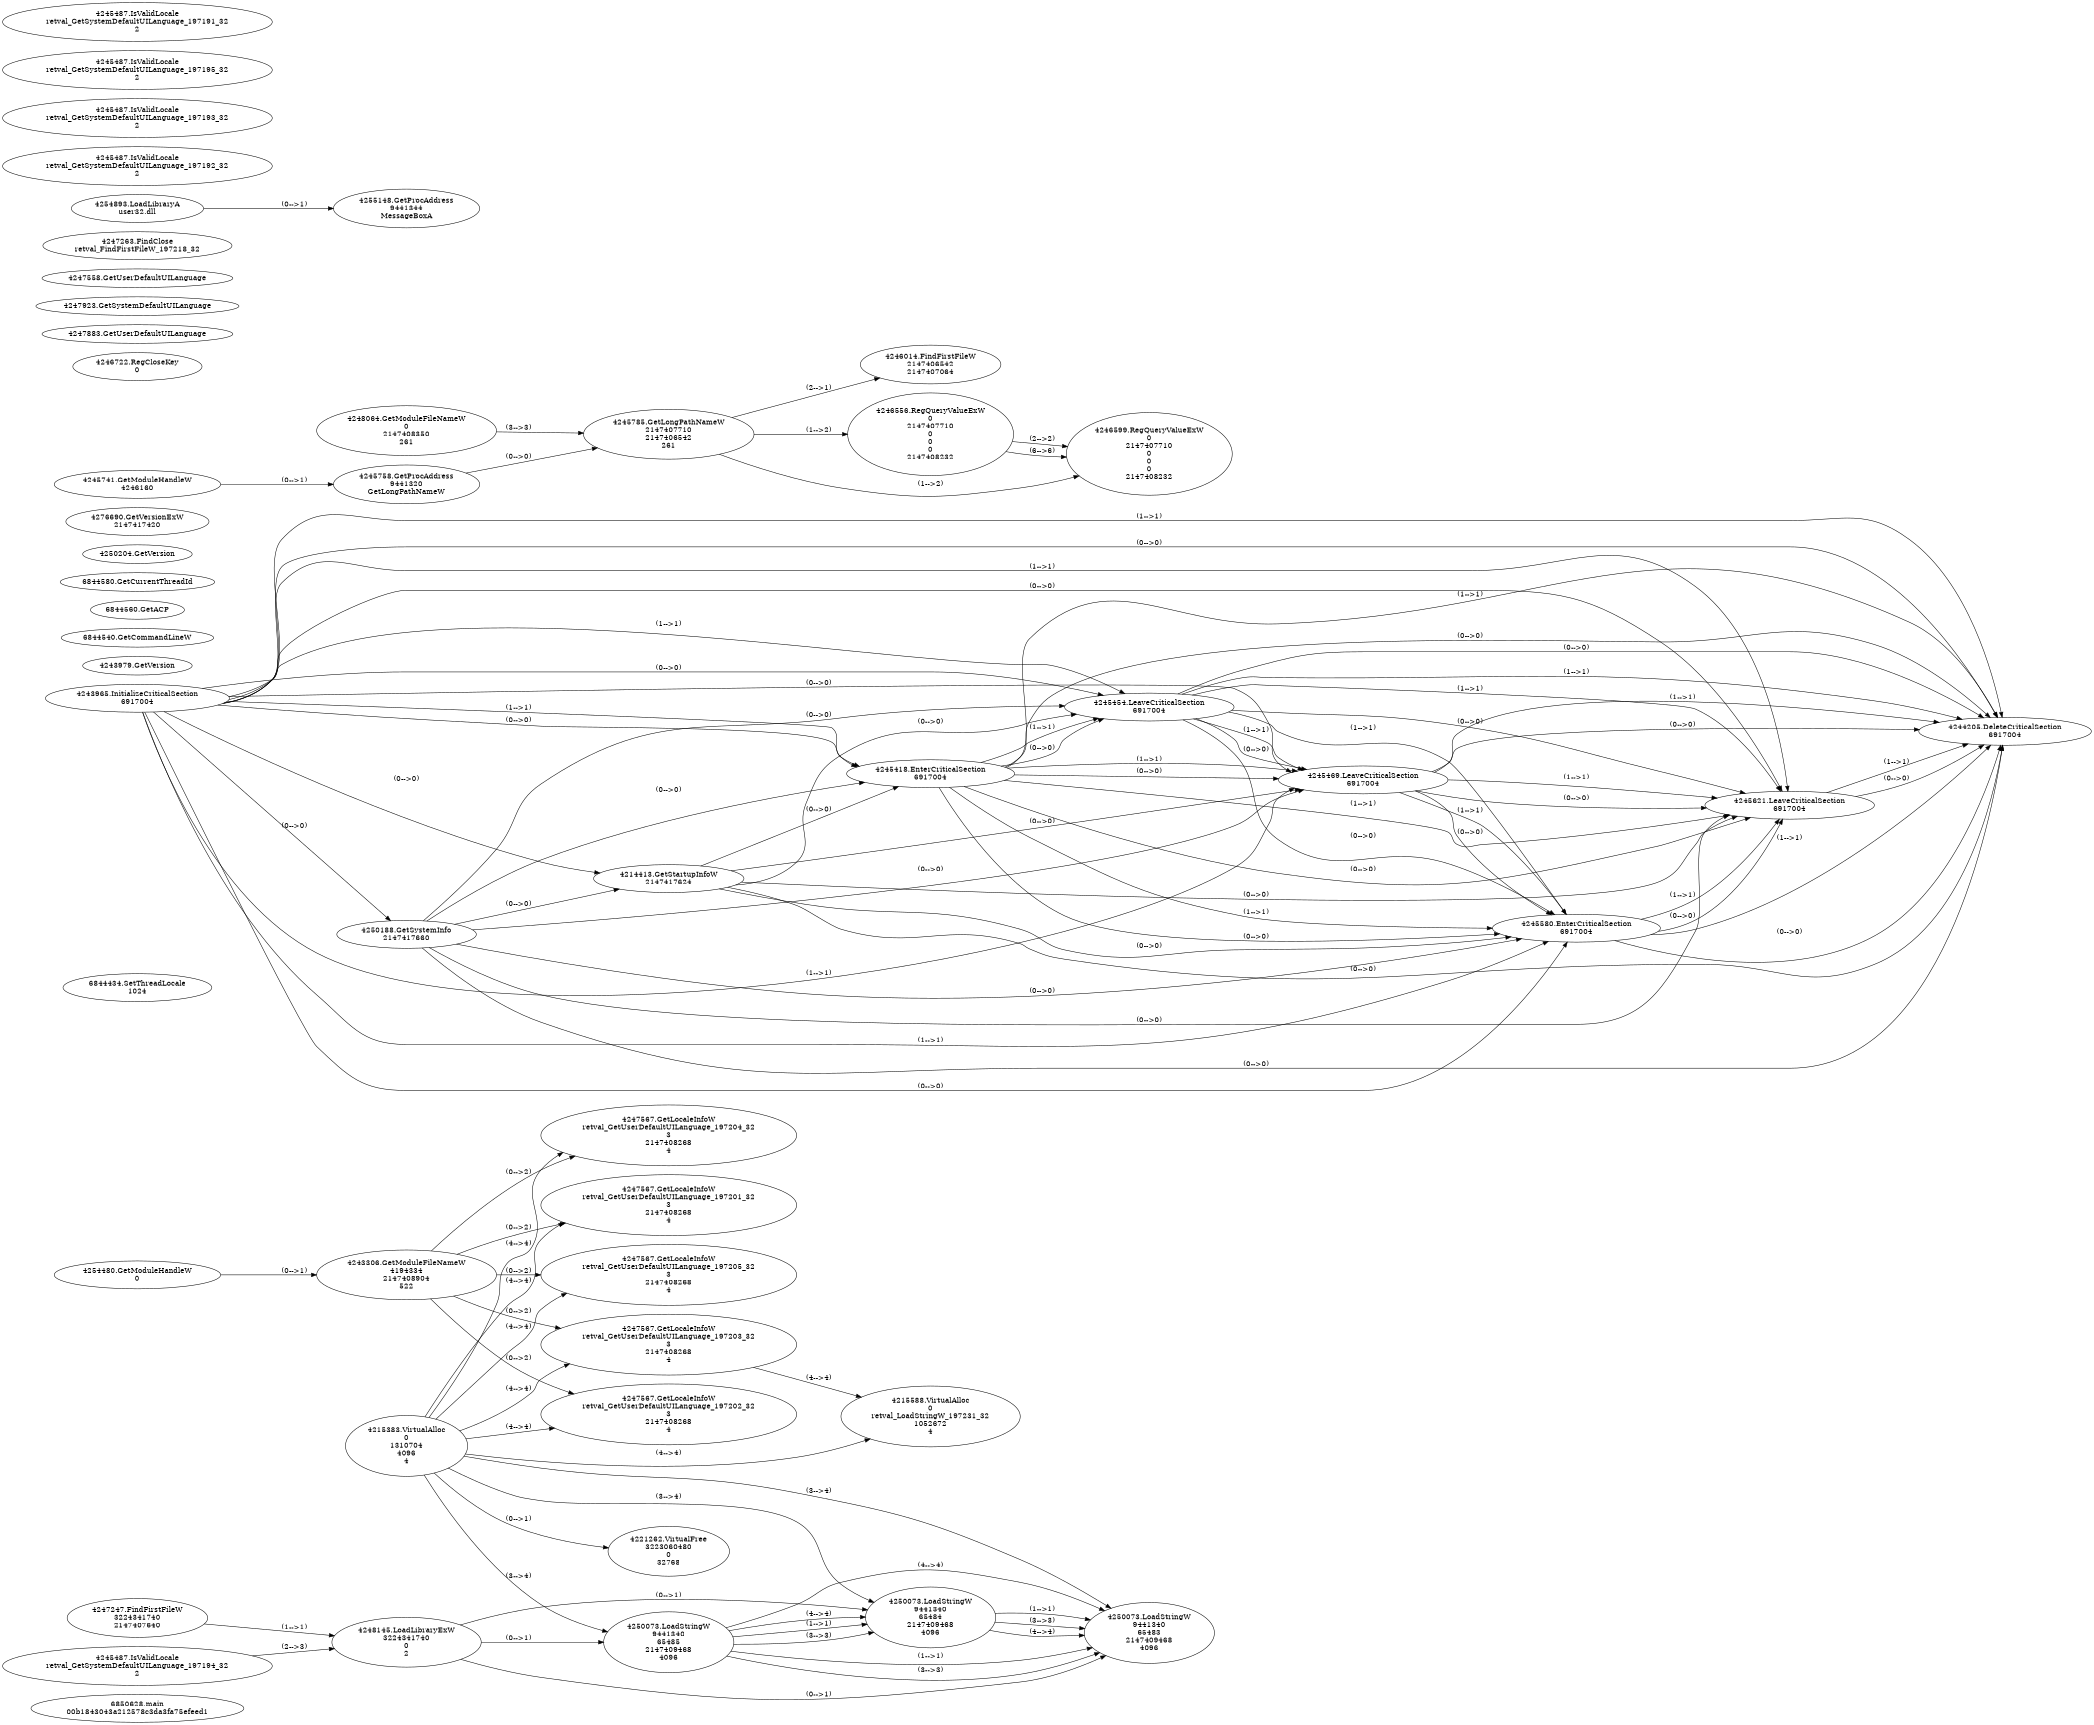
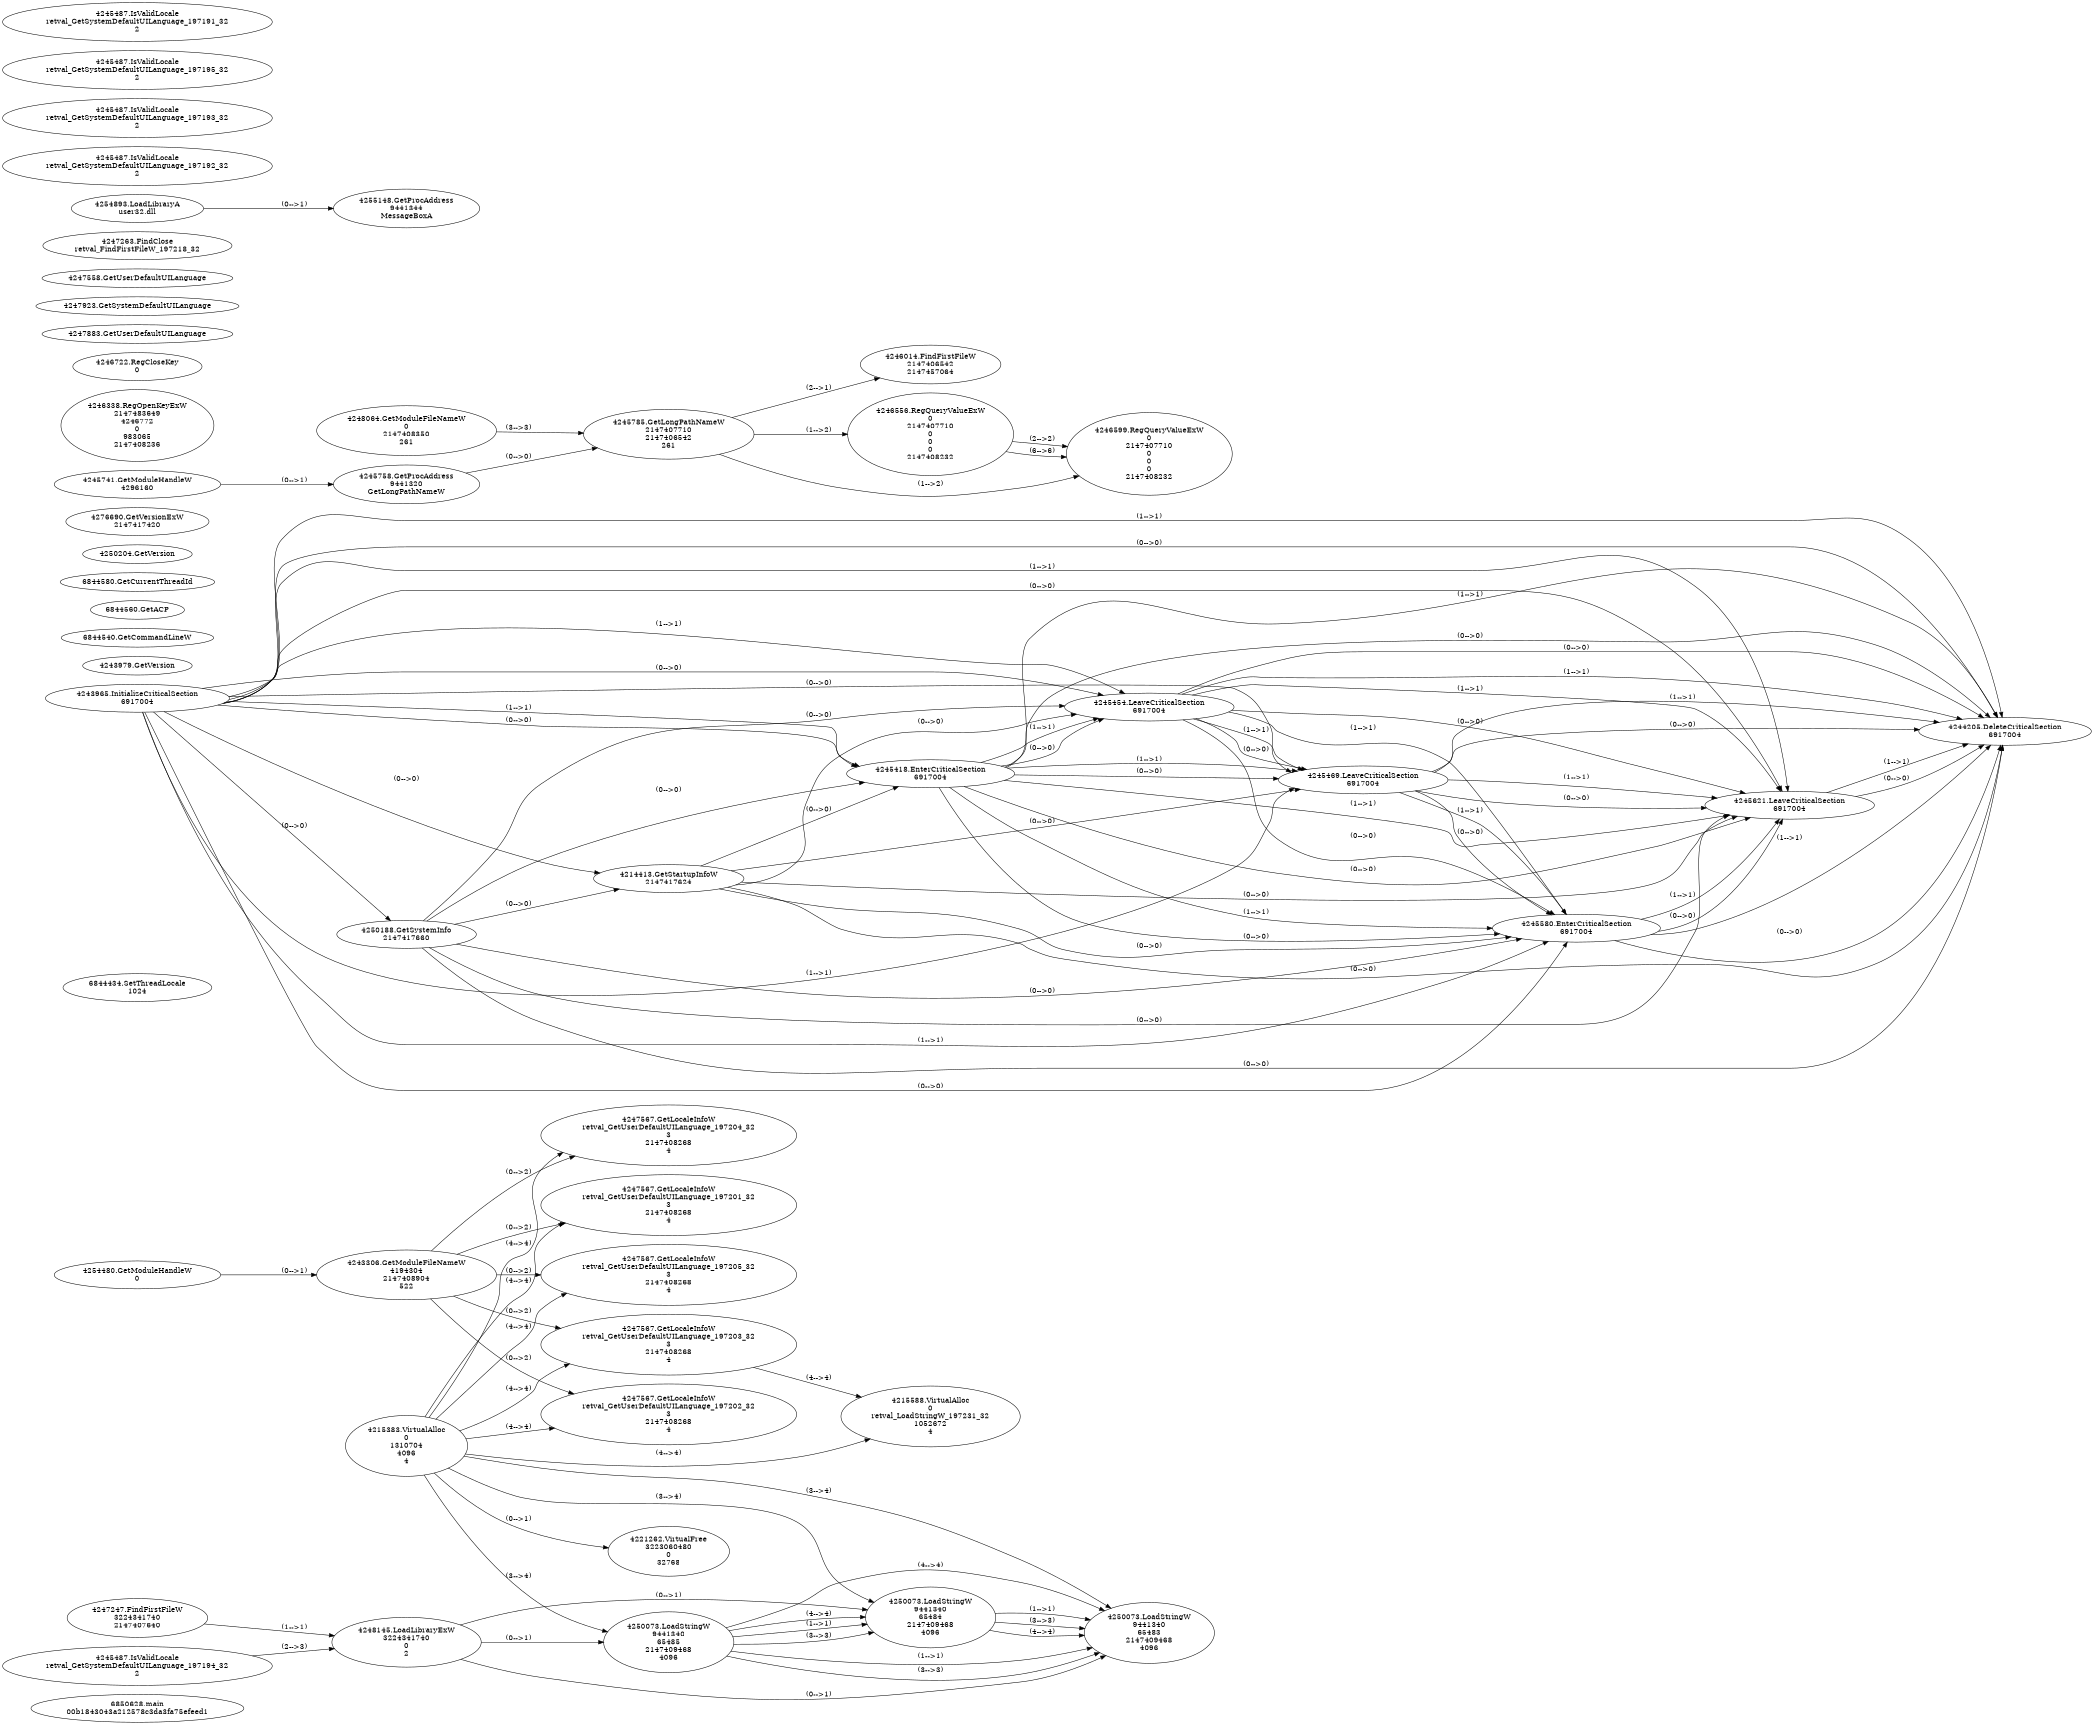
node "4246014.FindFirstFileW 2147406542 2147407064": label "4246014.FindFirstFileW 2147406542 2147407064" -> "4246014.FindFirstFileW 2147406542 2147457064"
node "4246338.RegOpenKeyExW 2147483649 4246772 0 983065 2147408236": added
node "4245741.GetModuleHandleW 4246160": label "4245741.GetModuleHandleW 4246160" -> "4245741.GetModuleHandleW 4296160"
edge "4250188.GetSystemInfo 2147417660" -> "4245469.LeaveCriticalSection 6917004": removed, label "(0-->0)"
node "4243306.GetModuleFileNameW 4194334 2147408904 522": label "4243306.GetModuleFileNameW 4194334 2147408904 522" -> "4243306.GetModuleFileNameW 4194304 2147408904 522"
